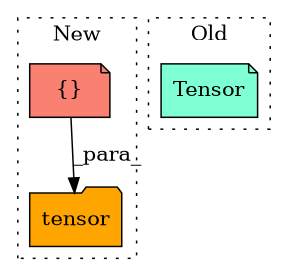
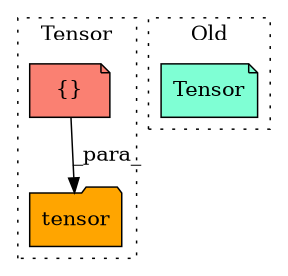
cluster "New": label "New" -> "Tensor"
